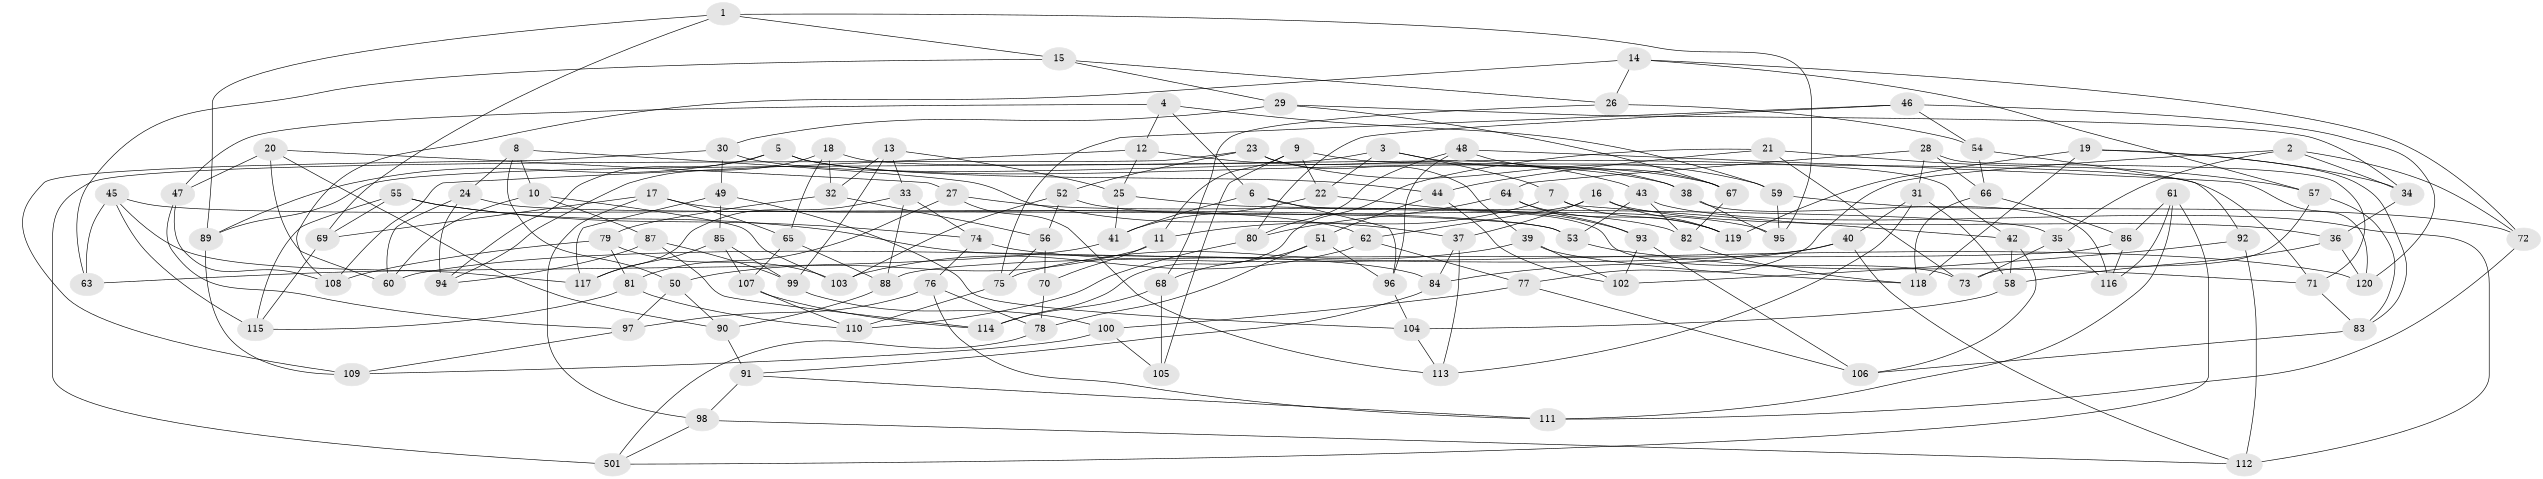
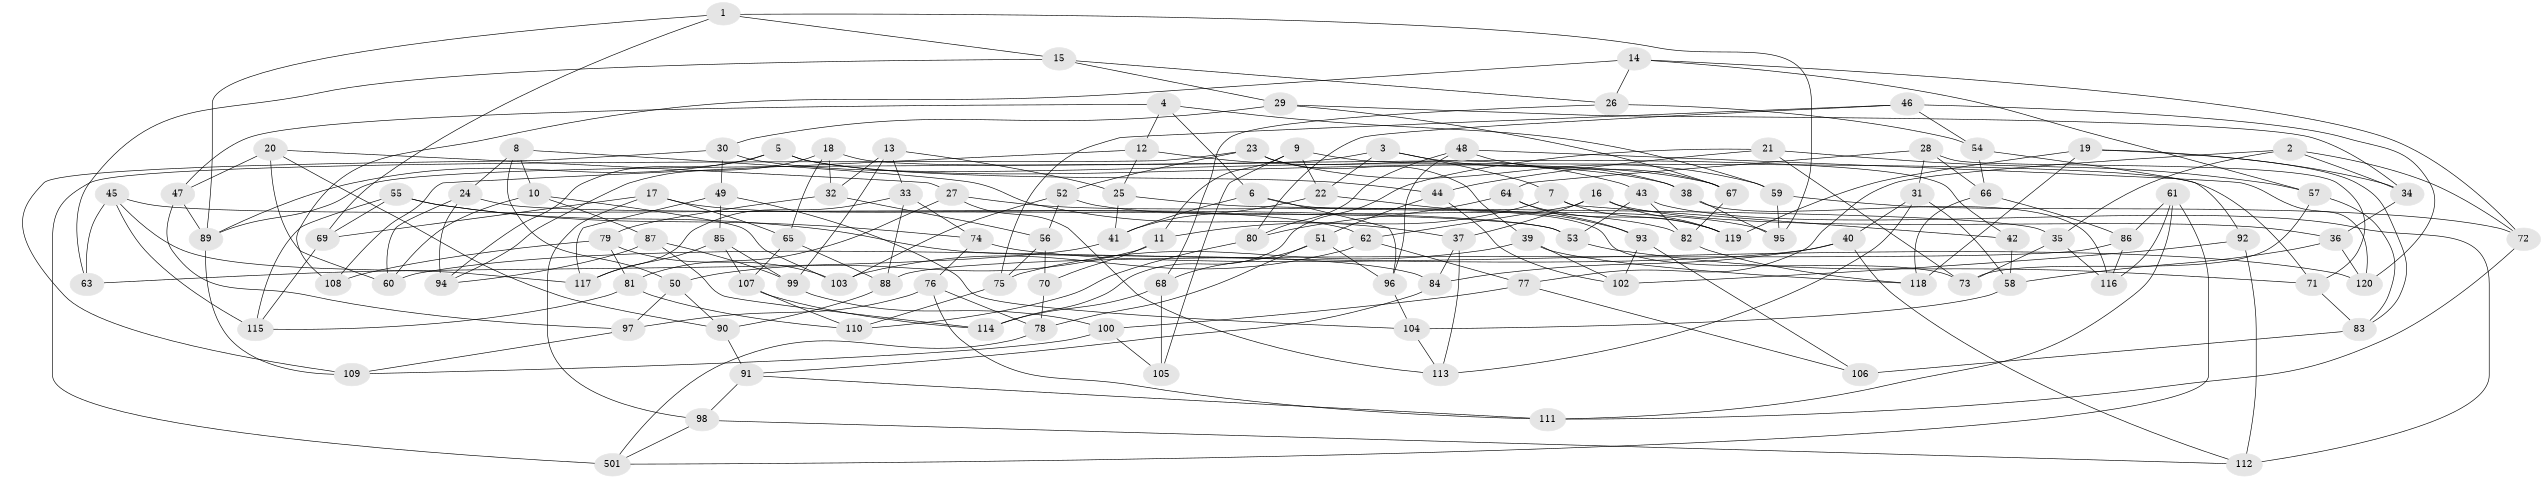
edge "47" -- "108": now "47" -- "89"
edge "42" -- "106": removed
